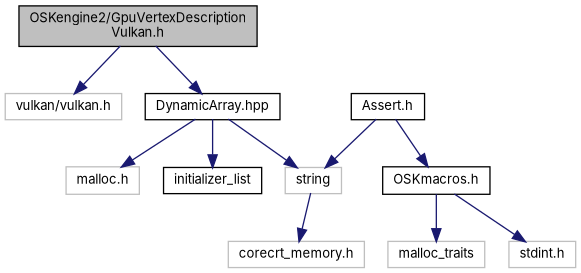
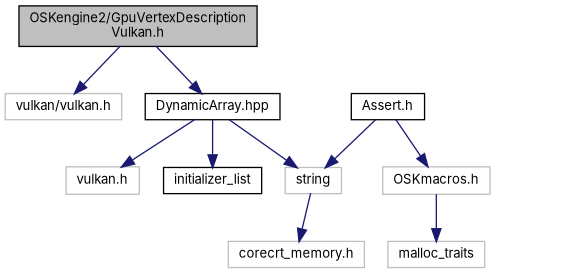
node "malloc.h": label "malloc.h" -> "vulkan.h"
node "OSKmacros.h": color black -> grey75
node "stdint.h": removed
